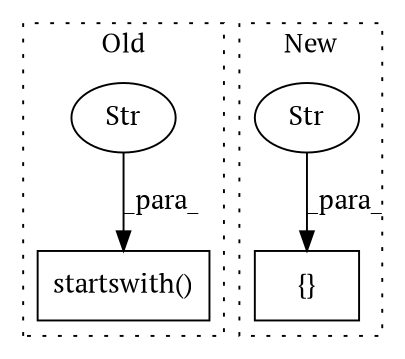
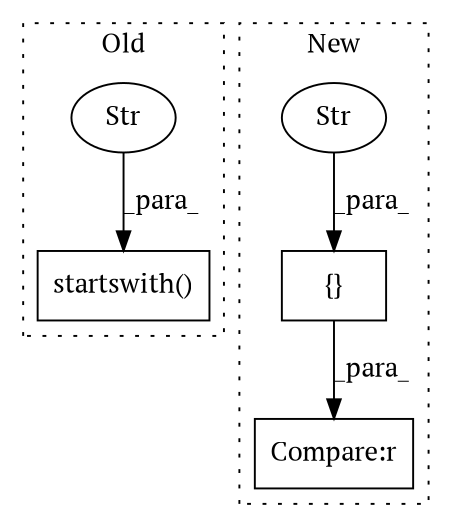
node "Compare:r": added
